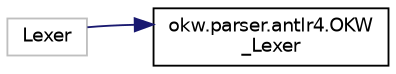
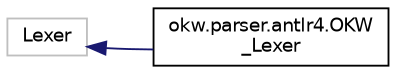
edge "Lexer" -> "okw.parser.antlr4.OKW _Lexer": reversed
